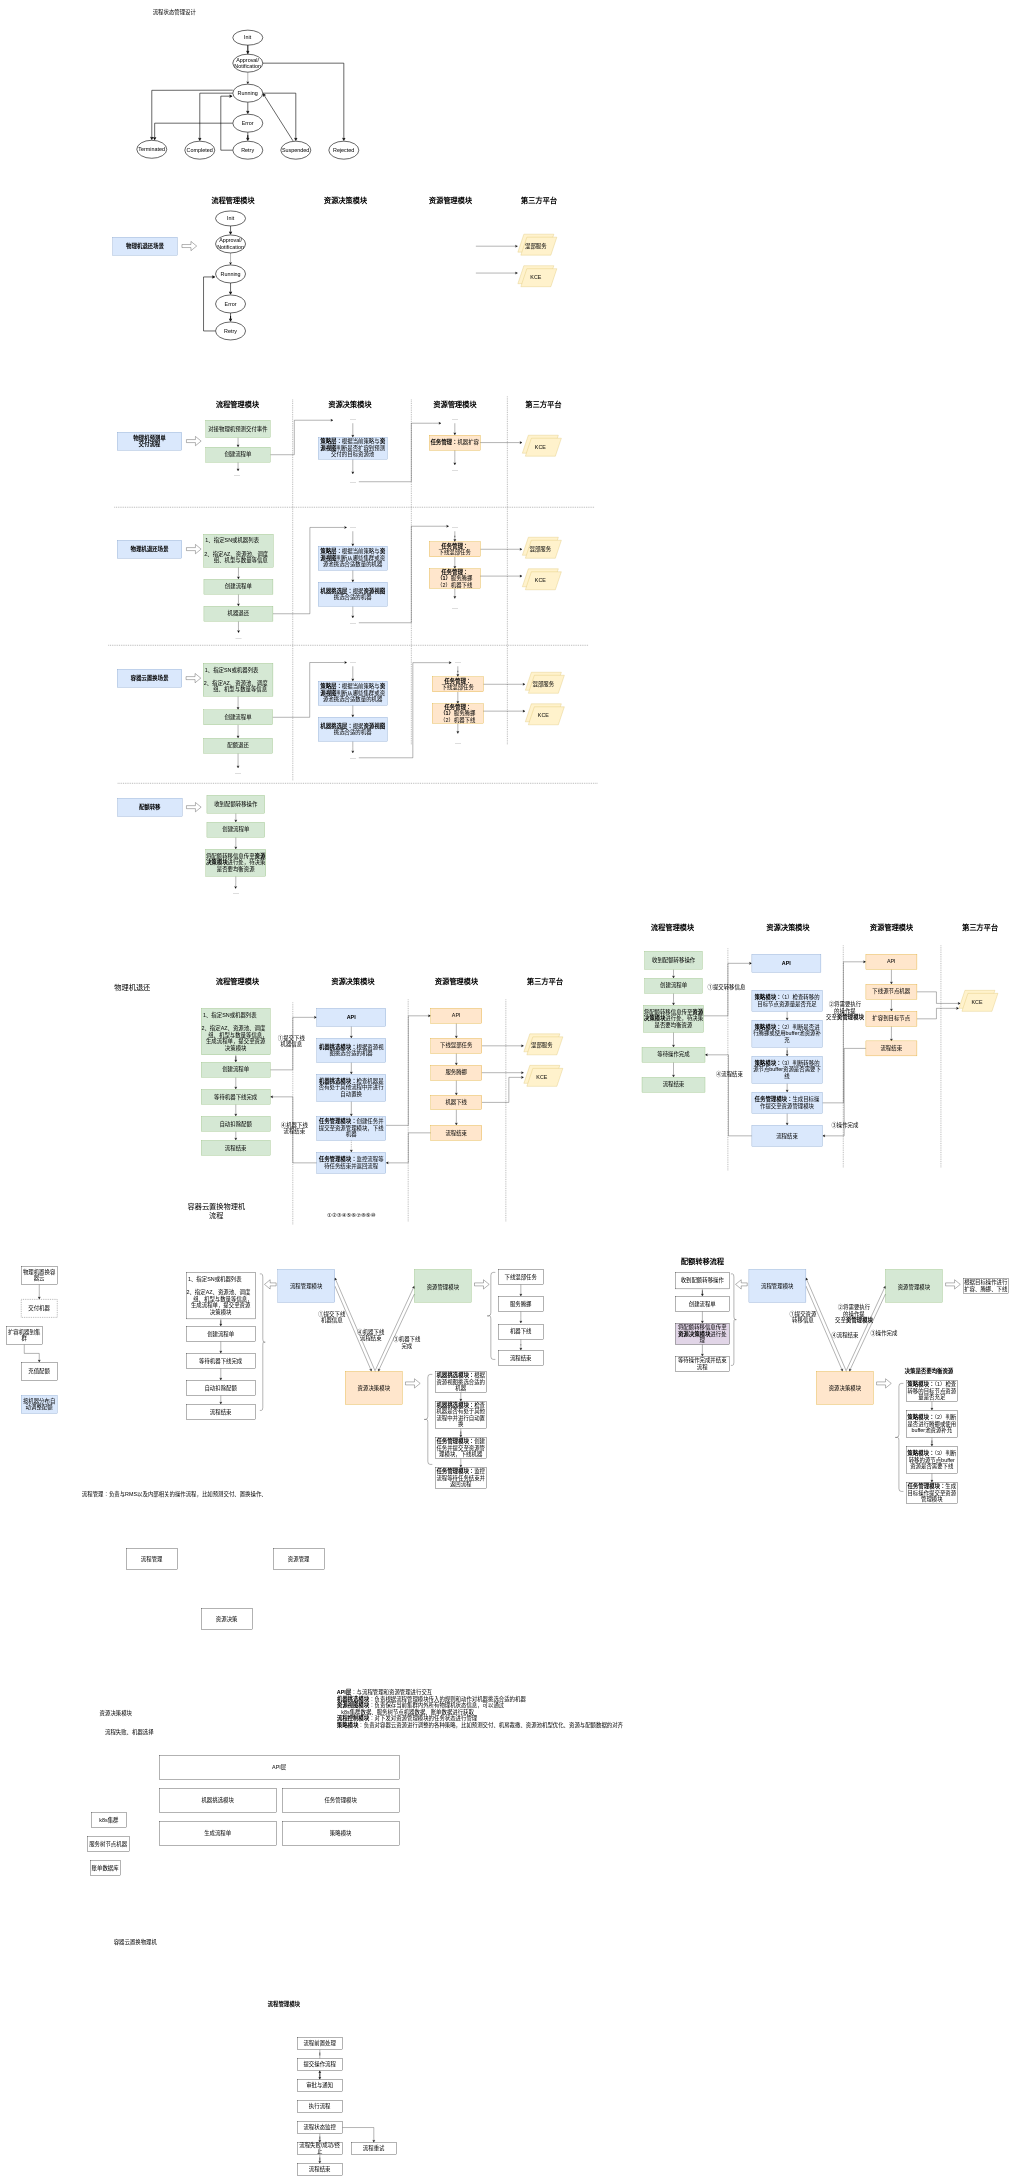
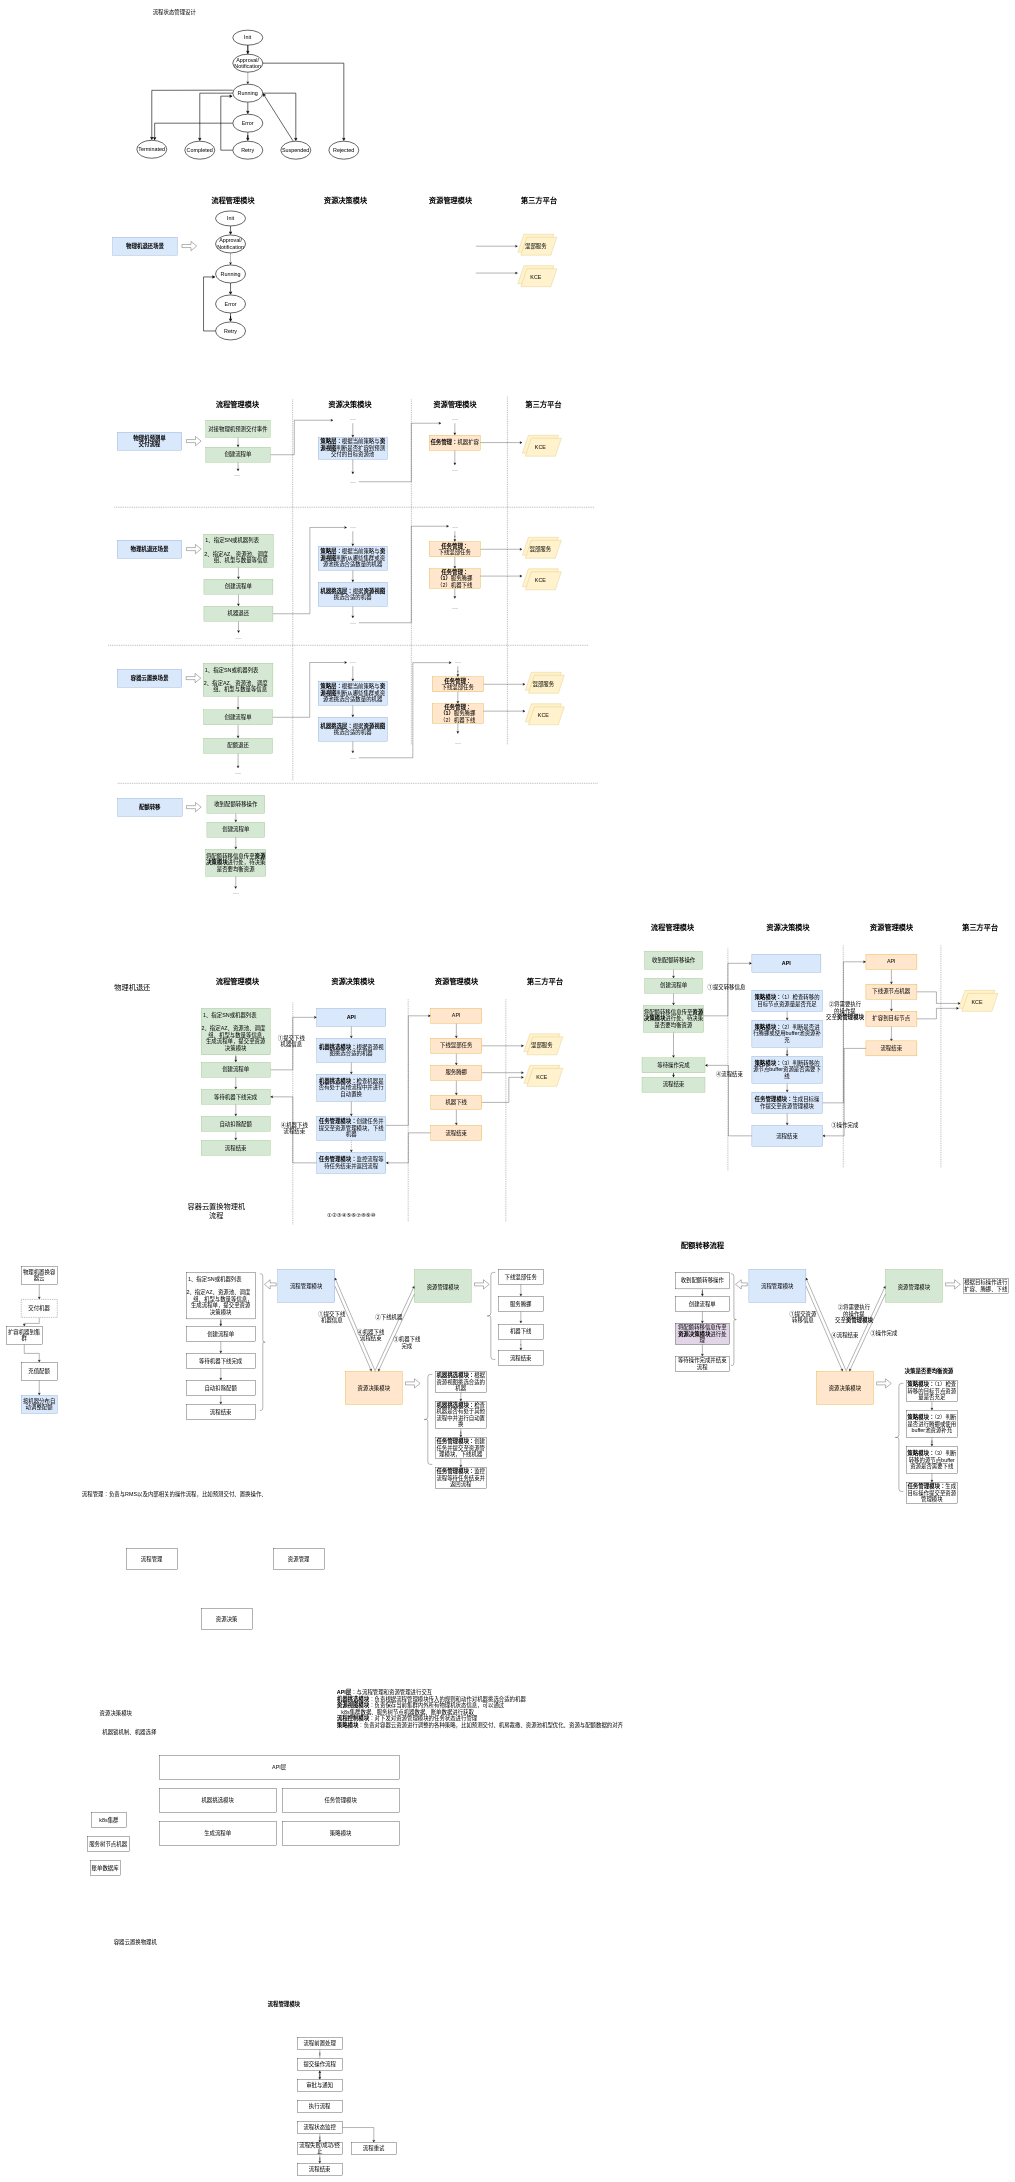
node "等待操作完成": moved (673, 1055) -> (673, 1065)
node "配额转移流程": moved (702, 1262) -> (702, 1245)
node "②下线机器": added
edge "交付机器" -> "扩容机器到集群": added
edge "充值配额" -> "按机器分布自动调整配额": added
node "流程失败、机器选择": label "流程失败、机器选择" -> "机器锁机制、机器选择"
